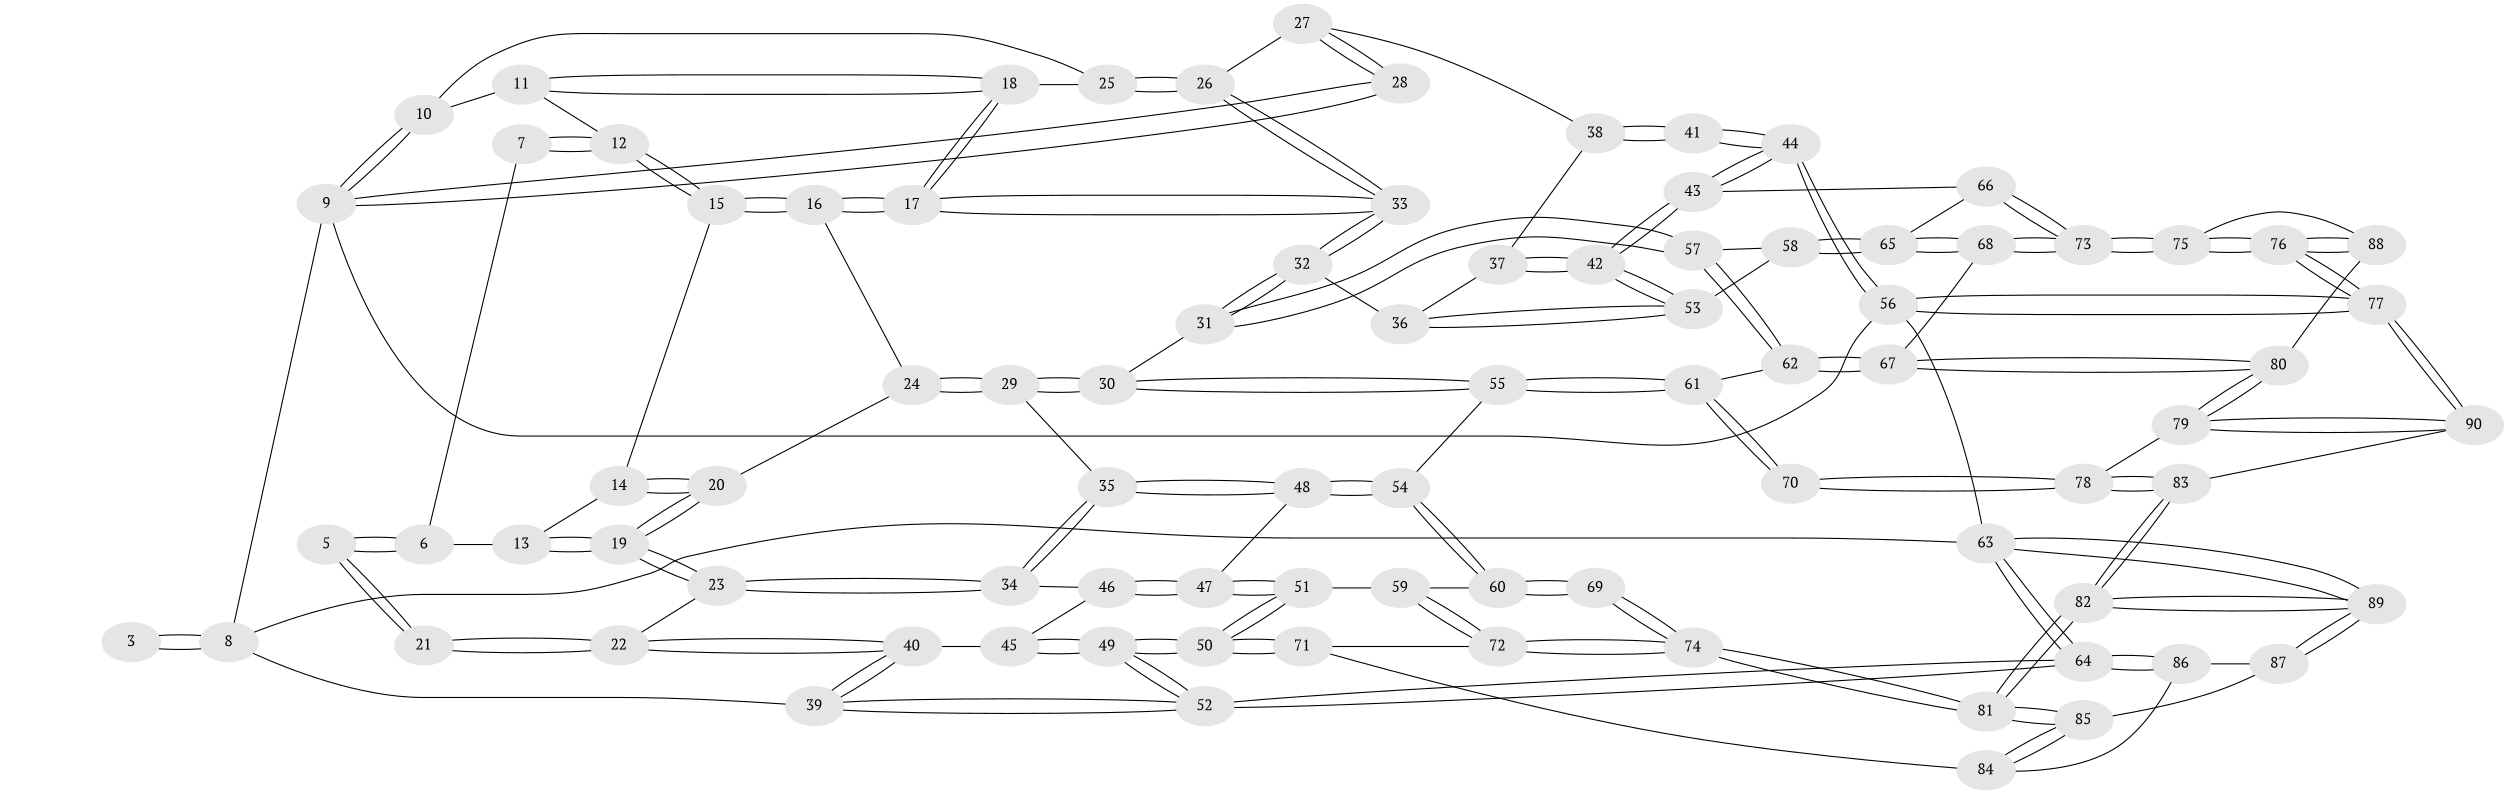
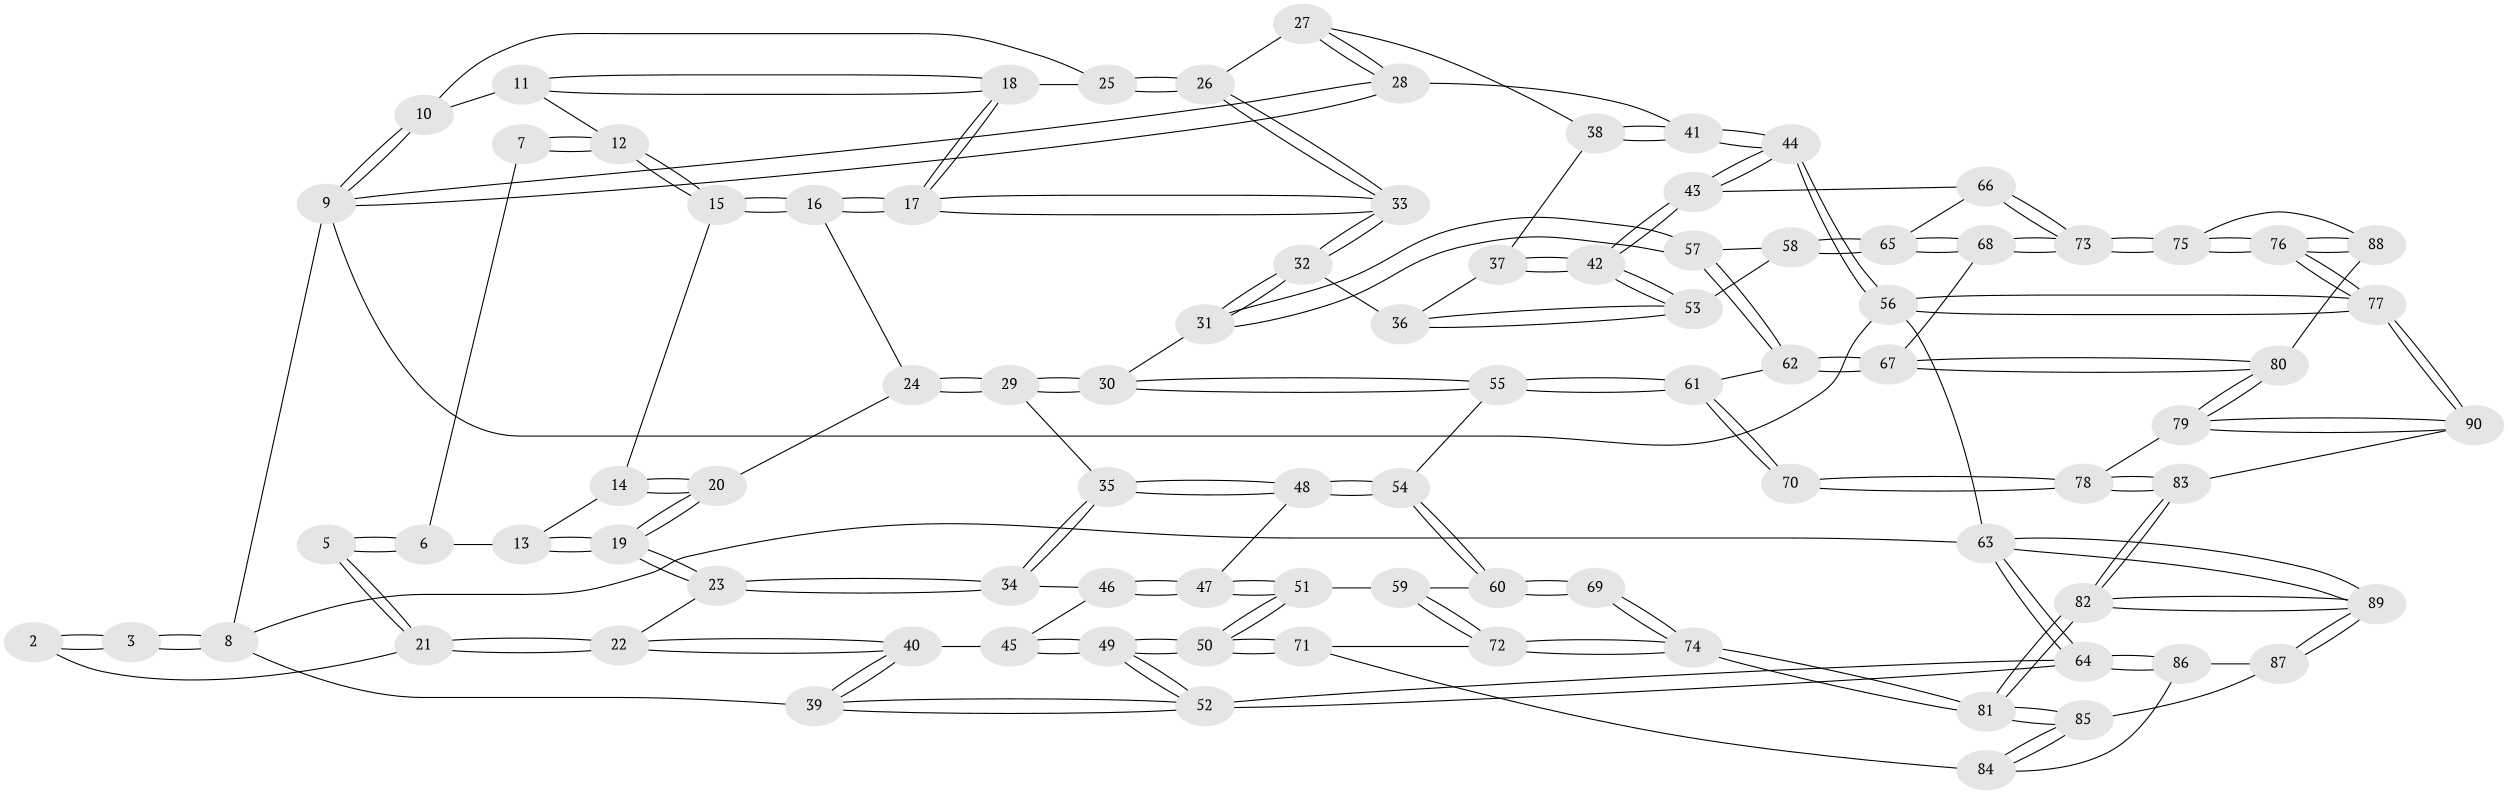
edge "28" -- "41": added
node "2": added
